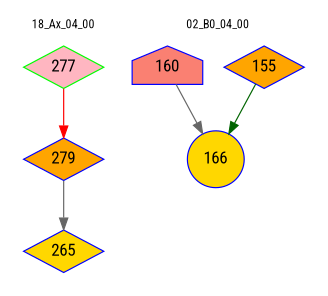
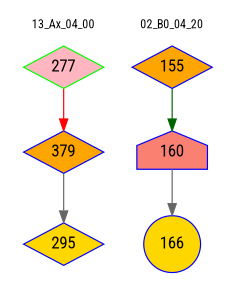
cluster "18_Ax_04_00": label "18_Ax_04_00" -> "13_Ax_04_00"
cluster "02_B0_04_00": label "02_B0_04_00" -> "02_B0_04_20"
edge "155" -> "166": now "155" -> "160"
node "279": label "279" -> "379"
node "265": label "265" -> "295"
